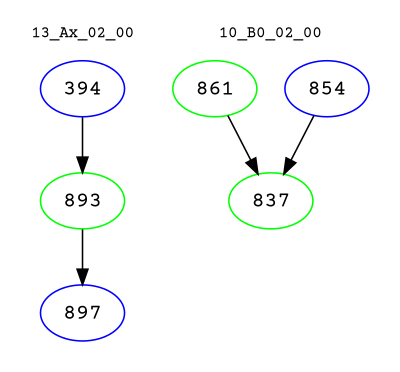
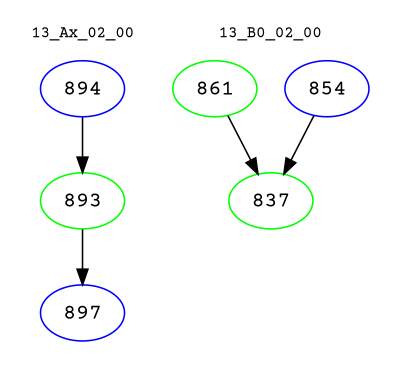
cluster "10_B0_02_00": label "10_B0_02_00" -> "13_B0_02_00"
node "394": label "394" -> "894"
